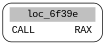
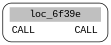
node "loc_6f39e": text "CALL       RAX" -> "CALL       CALL"
